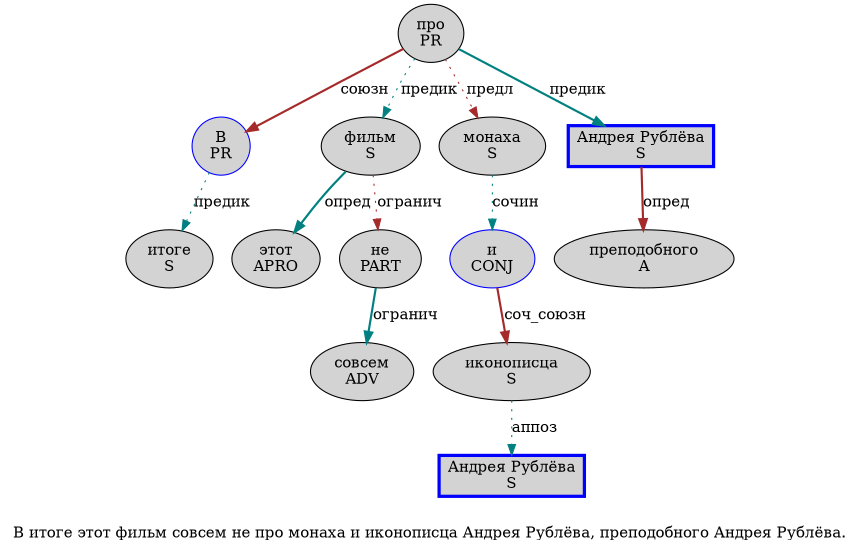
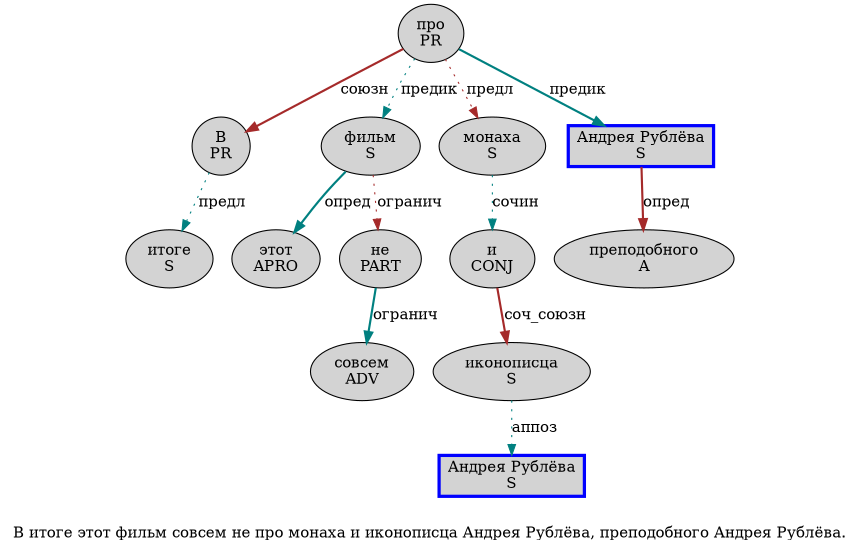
node "В PR": color blue -> black
edge "В PR" -> "итоге S": label "предик" -> "предл"
node "и CONJ": color blue -> black
